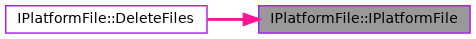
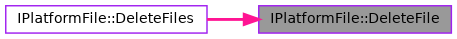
node "IPlatformFile::IPlatformFile": label "IPlatformFile::IPlatformFile" -> "IPlatformFile::DeleteFile"
